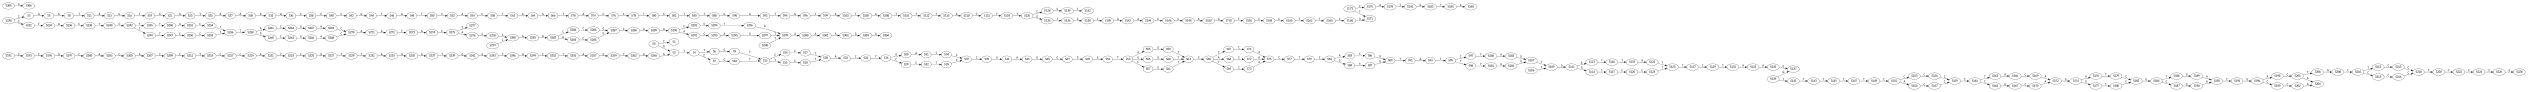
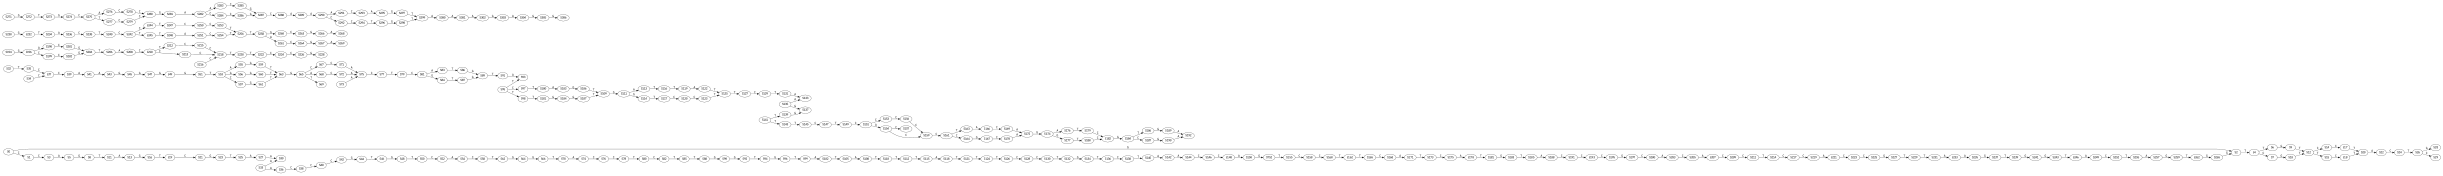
edge "S173" -> "S171": reversed
edge "S30" -> "S33": reversed
edge "S230" -> "S3": now "S1" -> "S3"
edge "S304" -> "S305": added, label "G"
edge "S126" -> "S134": now "S132" -> "S134"
edge "S277" -> "S279": added, label "C"
edge "S296" -> "S299": now "S296" -> "S298"
node "S270": removed
node "S31": removed
edge "S103" -> "S107": now "S103" -> "S106"
edge "S93" -> "S95": reversed
edge "S29" -> "S32": removed, label "C"
edge "S133" -> "S135": reversed
edge "S69" -> "S73": removed, label "C"
edge "S201" -> "S206": now "S204" -> "S206"
edge "S213" -> "S216": now "S213" -> "S218"
edge "S139" -> "S141": reversed
edge "S192" -> "S194": removed, label "C"
edge "S157" -> "S159": now "S154" -> "S159"
edge "S188" -> "S191": added, label "C"
